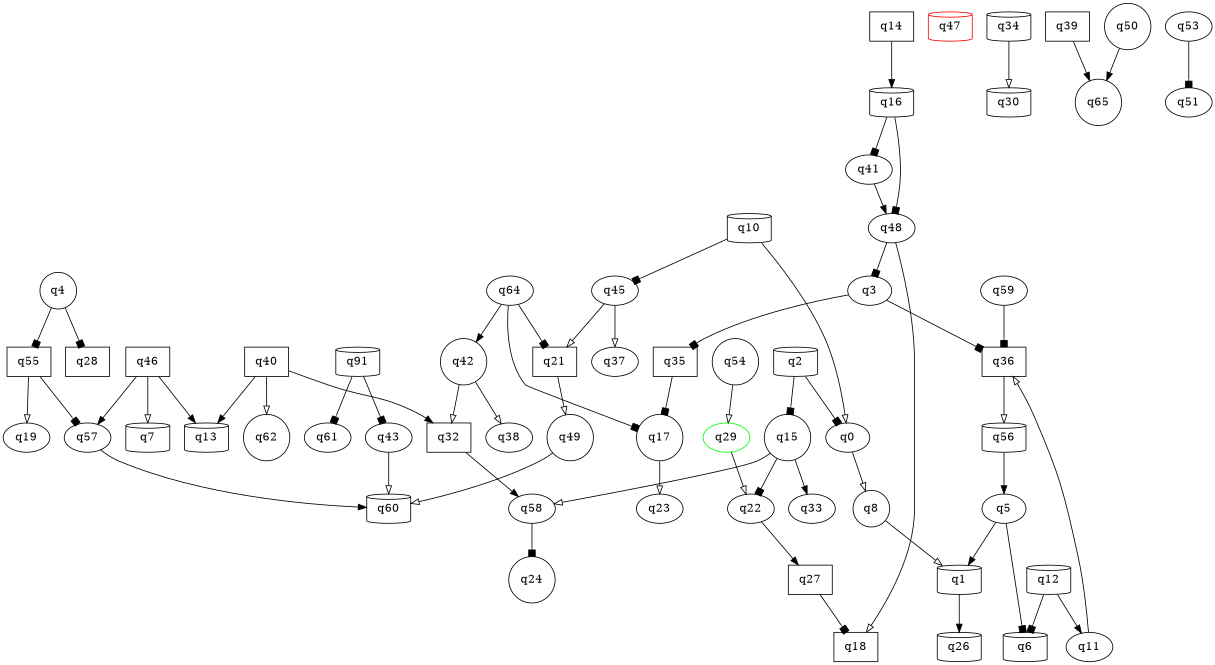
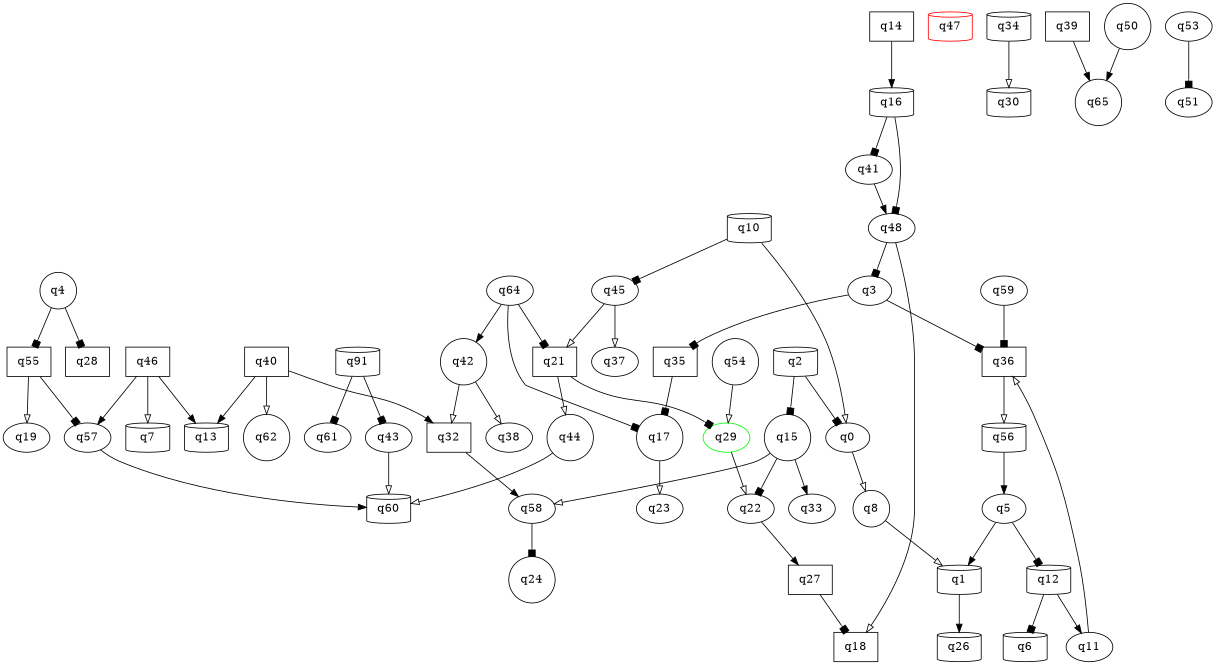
edge "q21" -> "q29": added
node "q49": label "q49" -> "q44"
edge "q5" -> "q6": now "q5" -> "q12"
